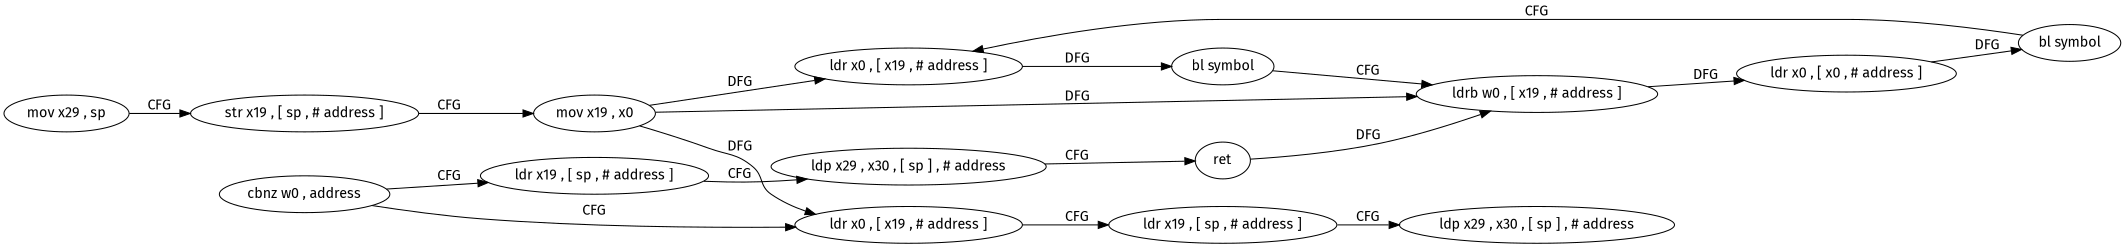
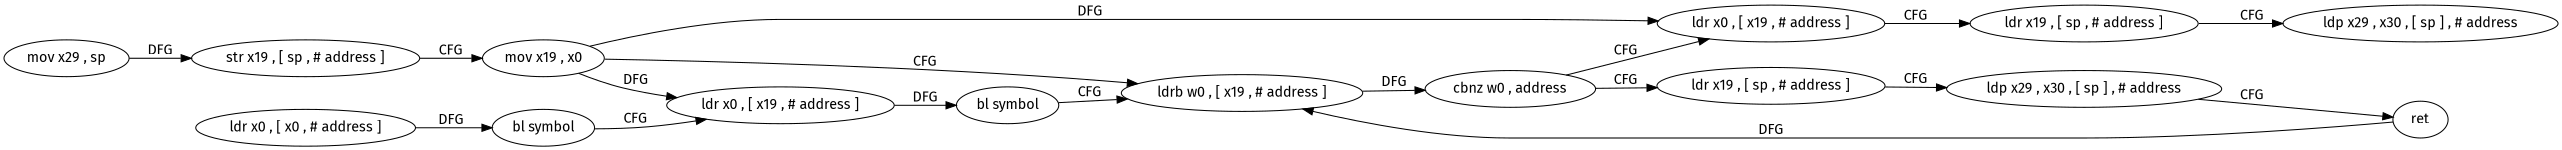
edge "ldrb w0 , [ x19 , # address ]" -> "ldr x0 , [ x0 , # address ]": now "ldrb w0 , [ x19 , # address ]" -> "cbnz w0 , address"
edge "mov x19 , x0" -> "ldrb w0 , [ x19 , # address ]": label "DFG" -> "CFG"
edge "mov x29 , sp" -> "str x19 , [ sp , # address ]": label "CFG" -> "DFG"
